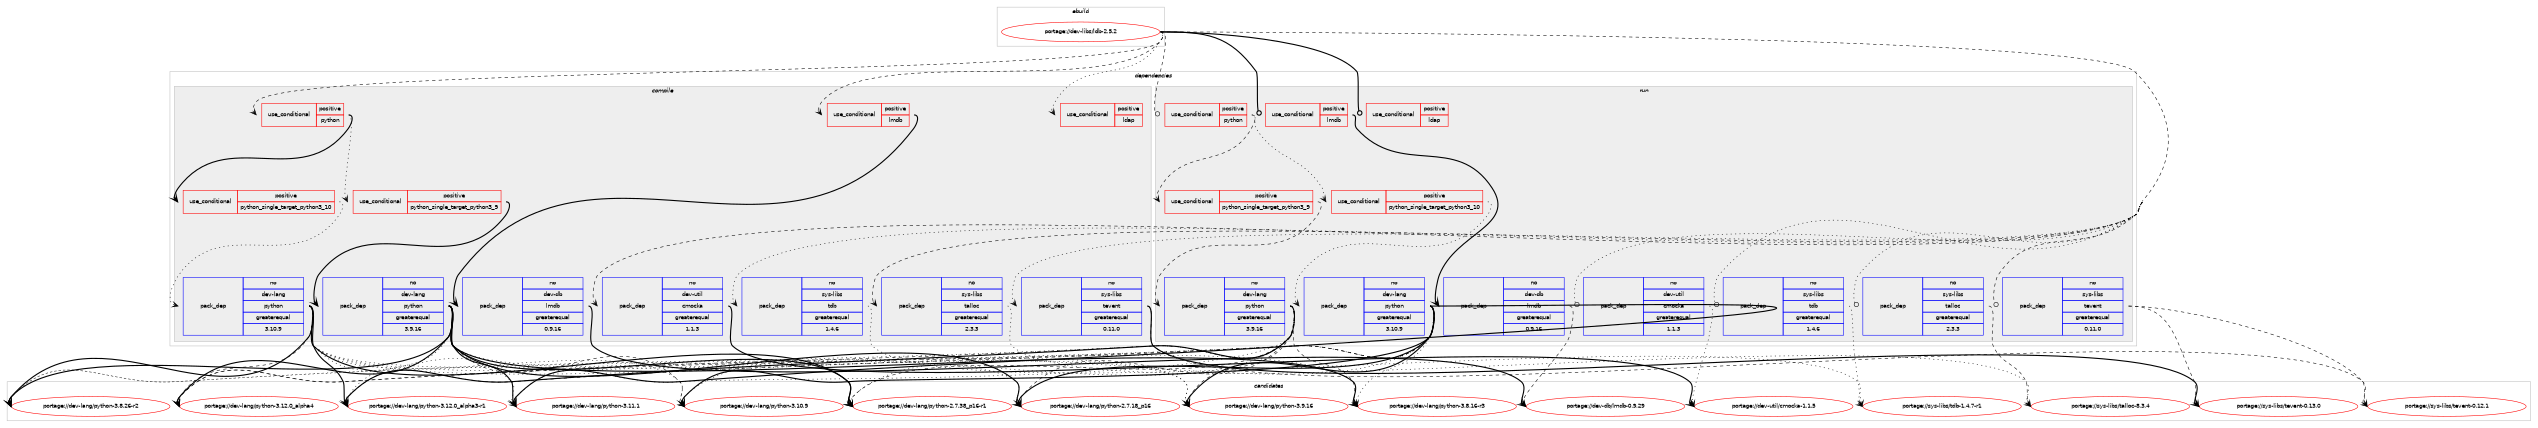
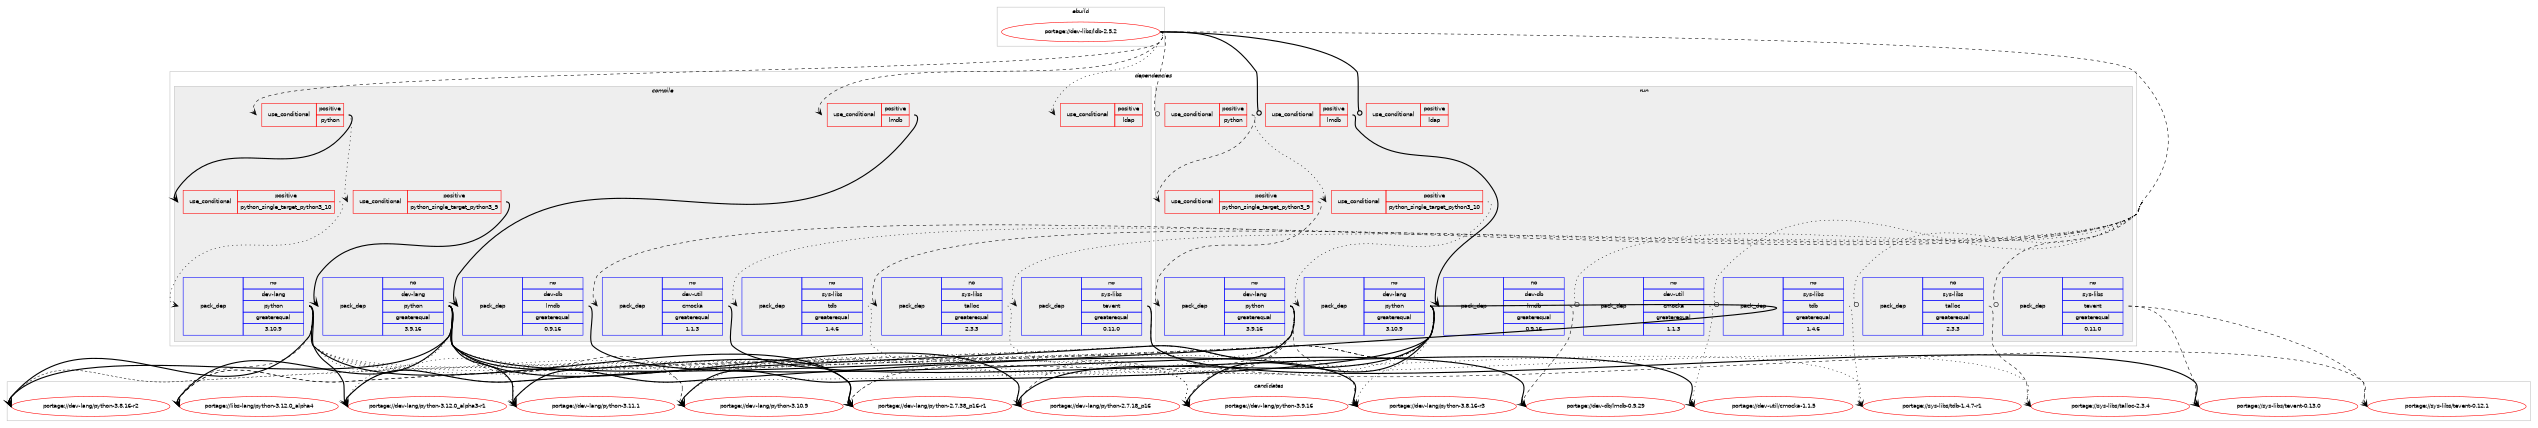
node "portage://dev-lang/python-3.8.26-r2": label "portage://dev-lang/python-3.8.26-r2" -> "portage://dev-lang/python-3.8.16-r2"
node "portage://dev-lang/python-3.12.0_alpha4": label "portage://dev-lang/python-3.12.0_alpha4" -> "portage://libs-lang/python-3.12.0_alpha4"
node "portage://sys-libs/talloc-8.3.4": label "portage://sys-libs/talloc-8.3.4" -> "portage://sys-libs/talloc-2.3.4"
